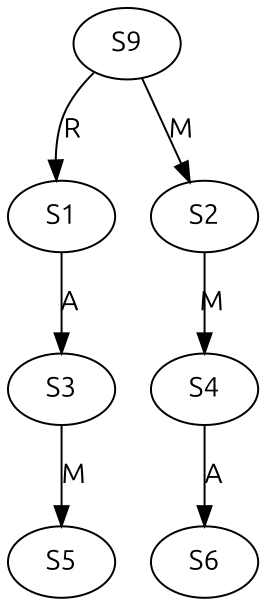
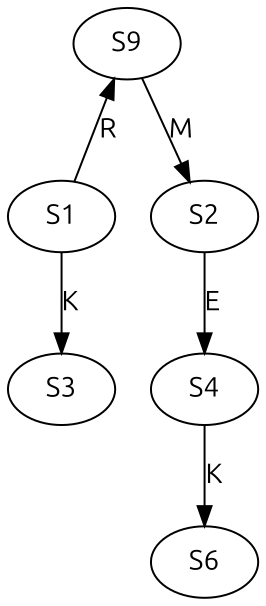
edge "S9" -> "S1": reversed
edge "S1" -> "S3": label "A" -> "K"
edge "S2" -> "S4": label "M" -> "E"
edge "S4" -> "S6": label "A" -> "K"
node "S5": removed
